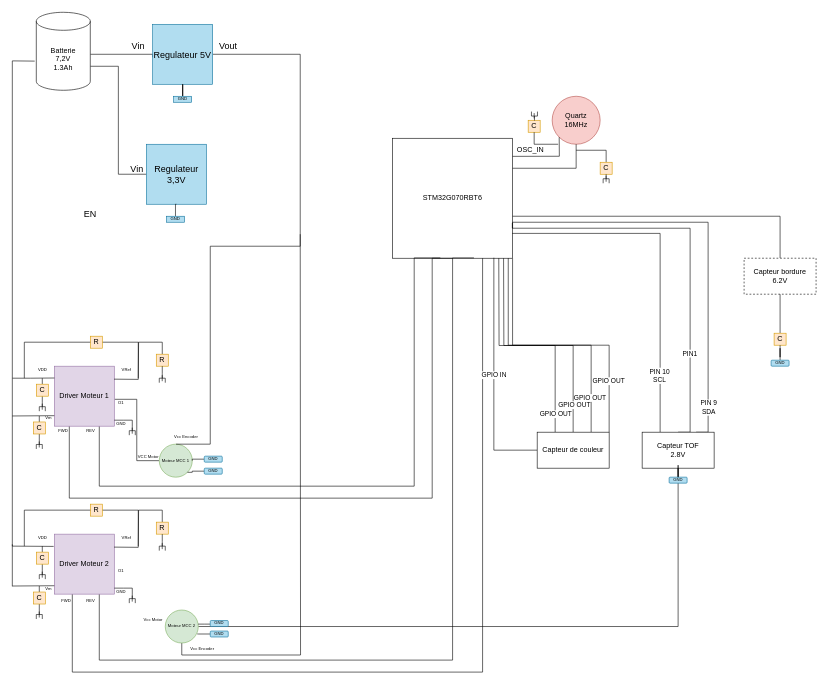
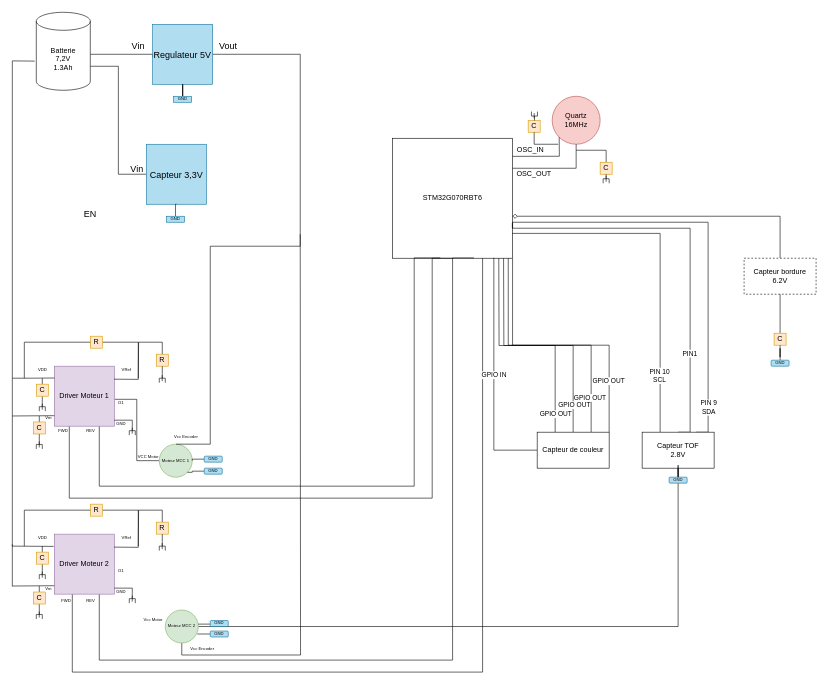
node "Regulateur 3,3V": label "Regulateur 3,3V" -> "Capteur 3,3V"
node "OSC_OUT": added
edge "STM32G070RBT6" -- "Capteur bordure 6.2V": arrowhead none -> diamond
